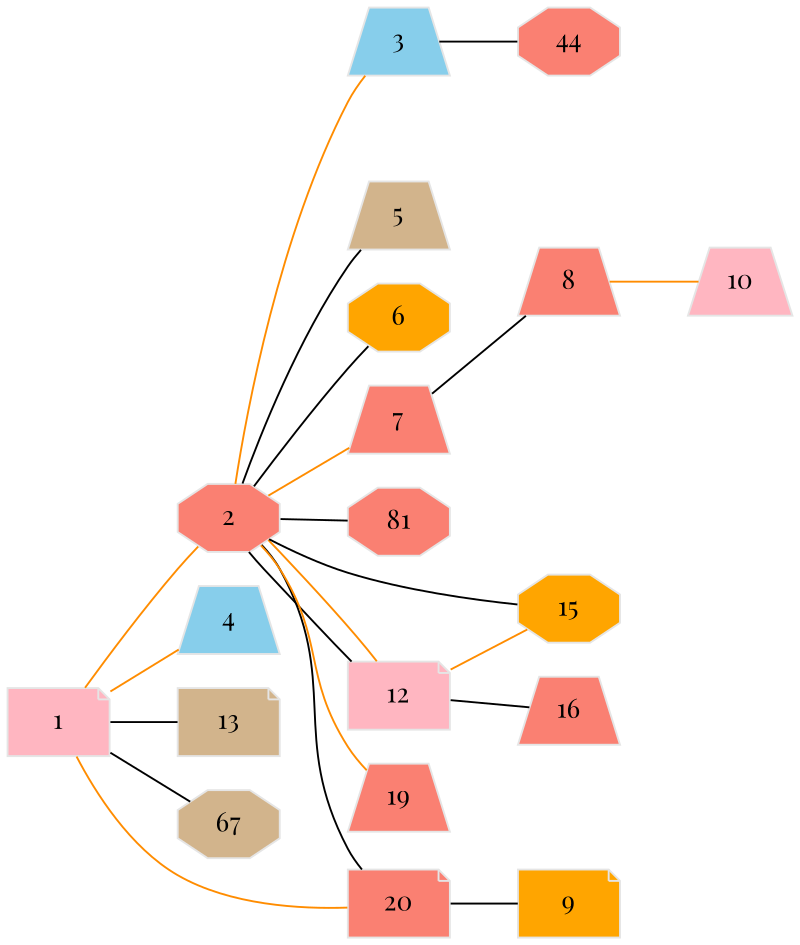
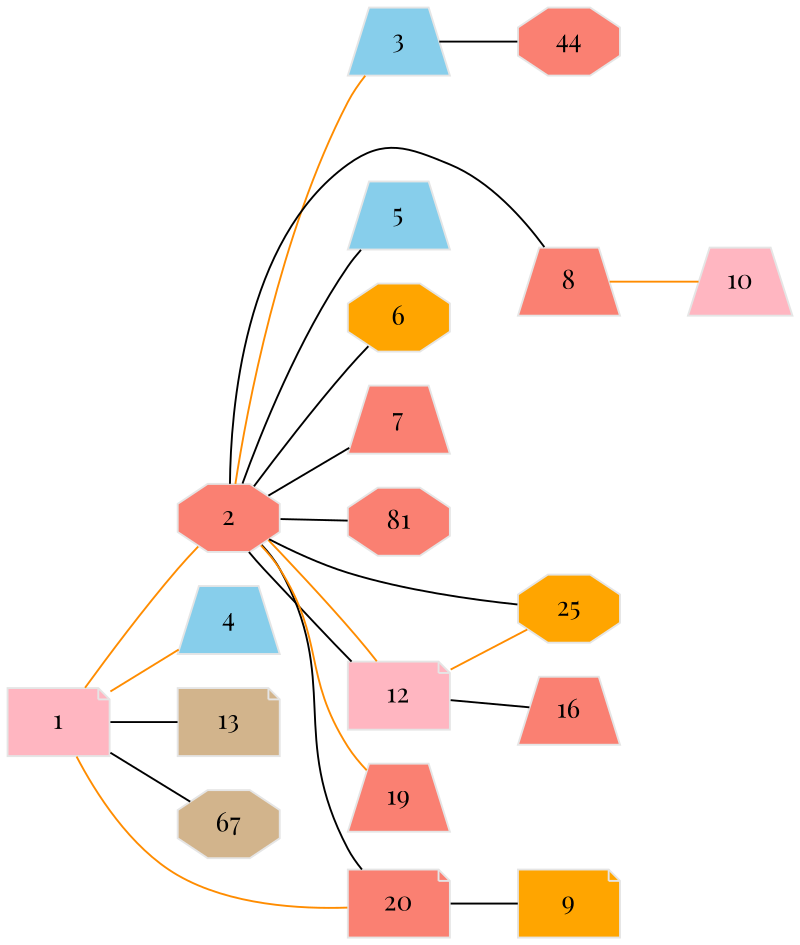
node "5": fillcolor tan -> skyblue
edge "8" -- "7": now "8" -- "2"
edge "7" -- "2": color darkorange -> black
node "15": label "15" -> "25"
